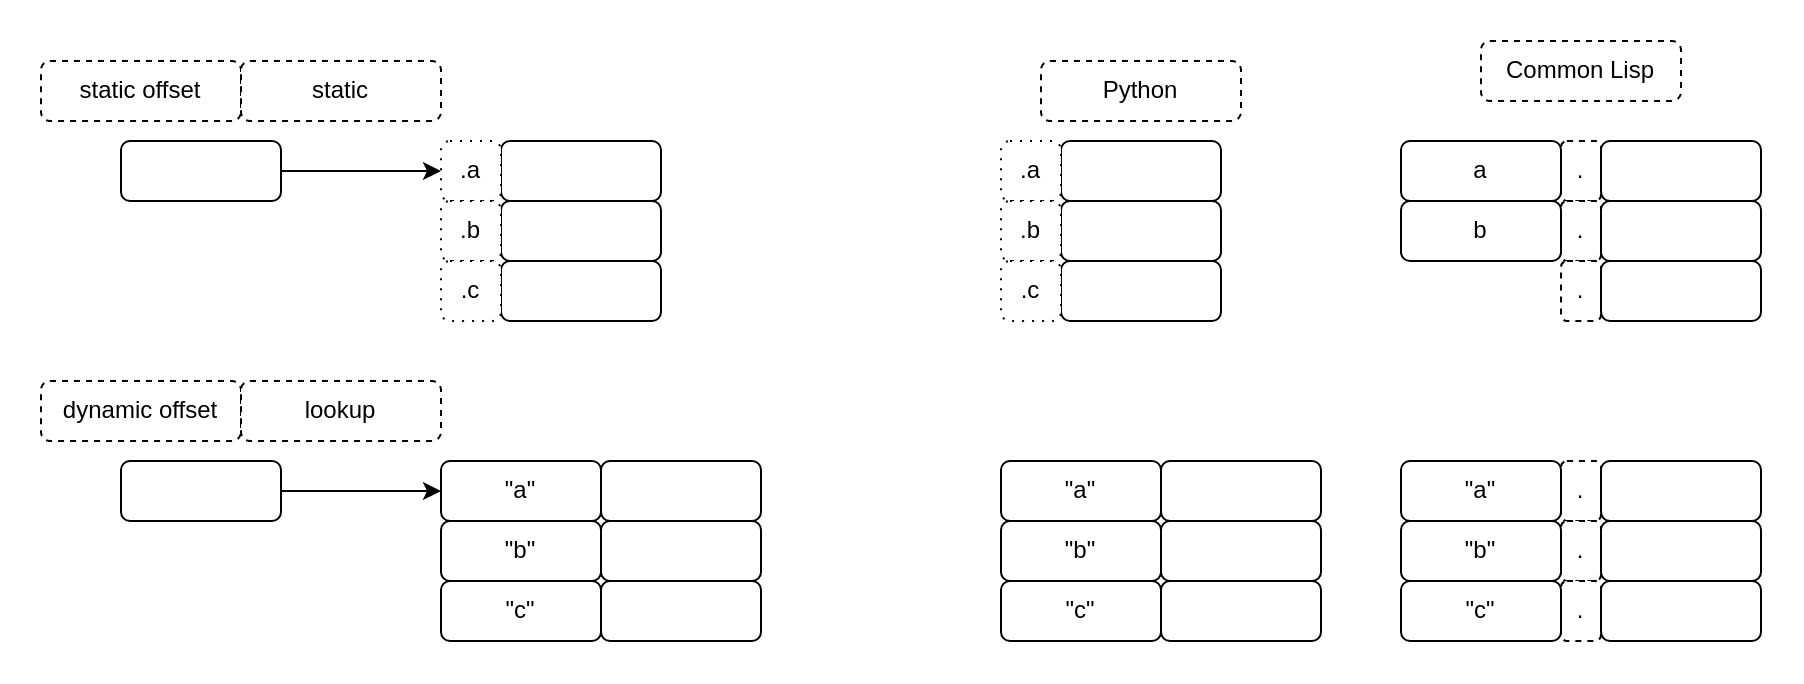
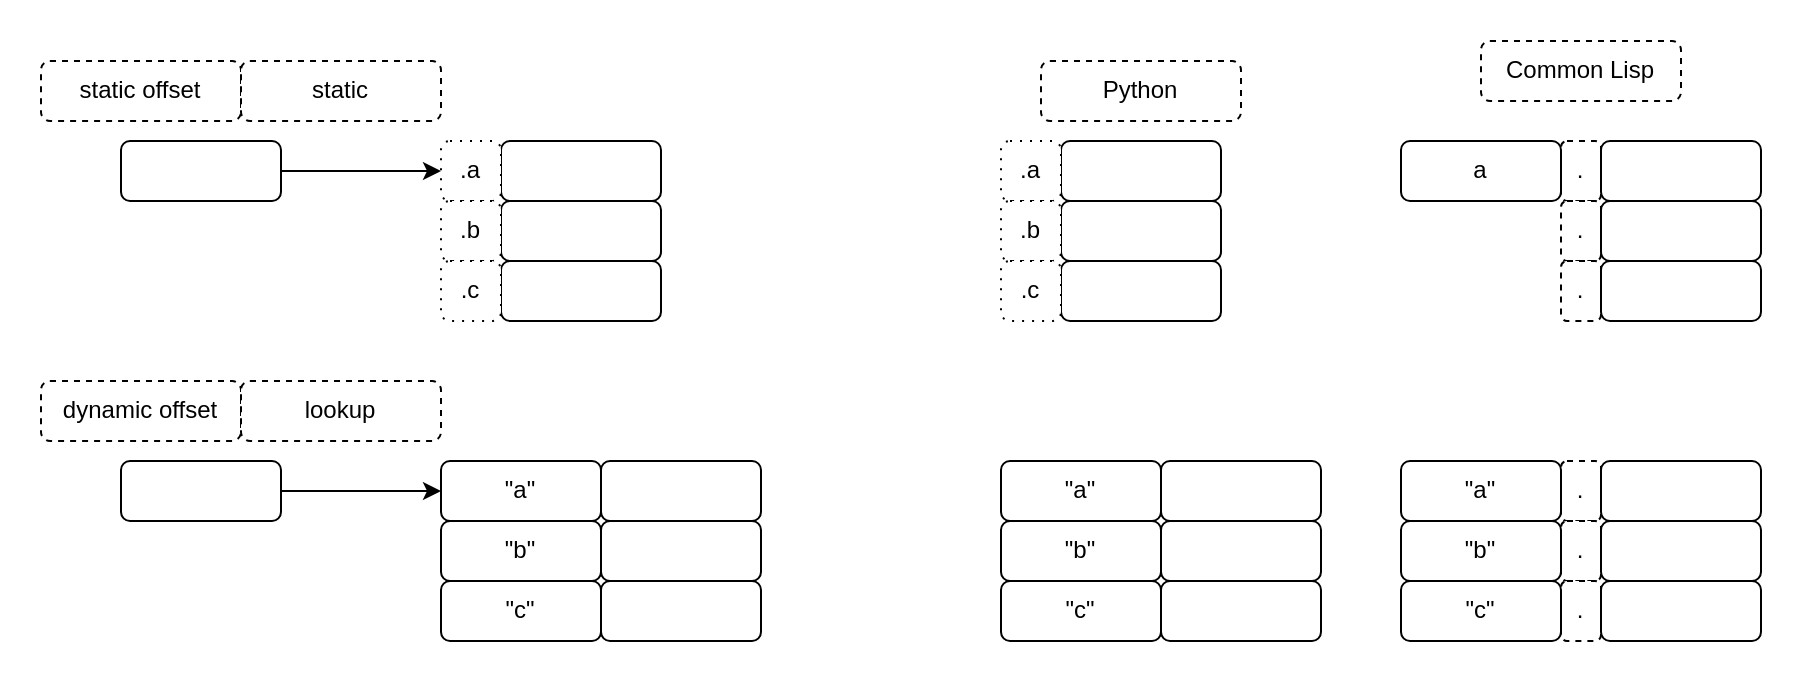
node "b": removed
